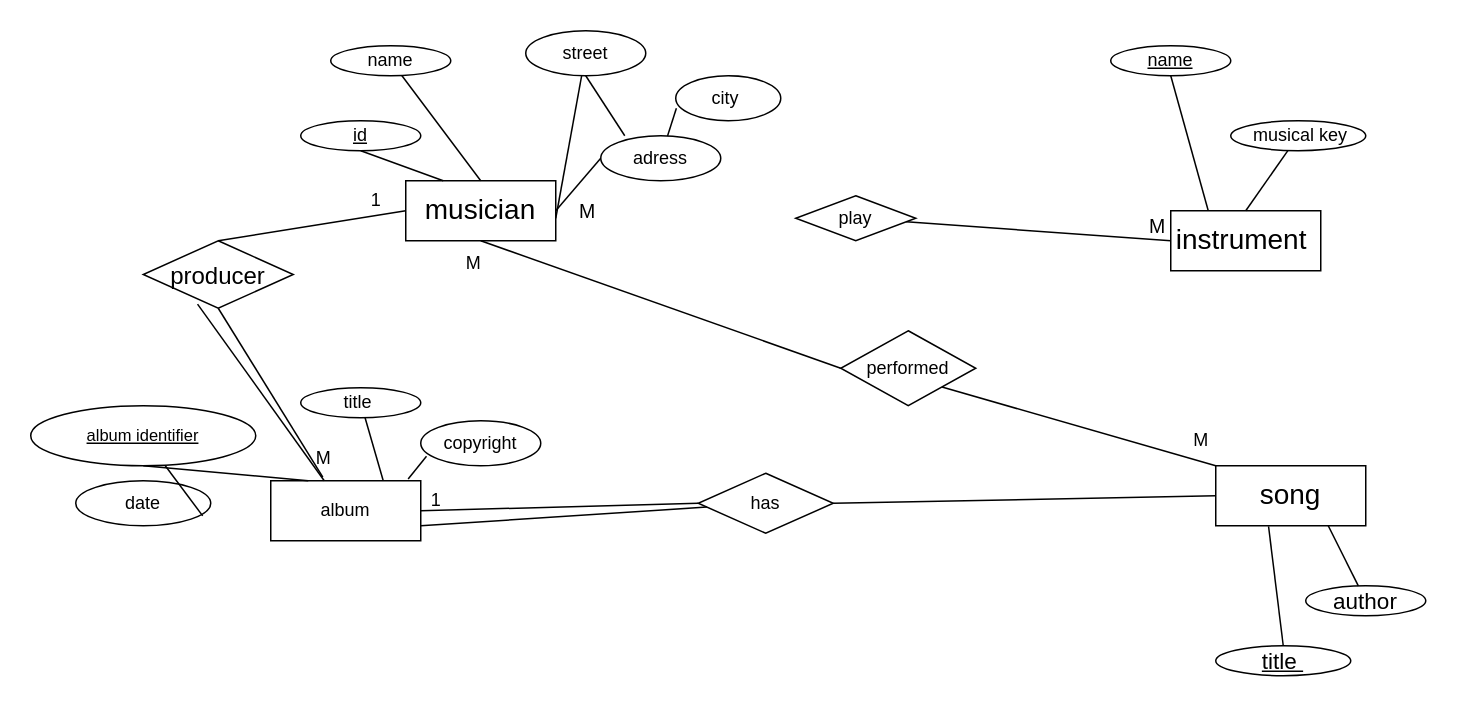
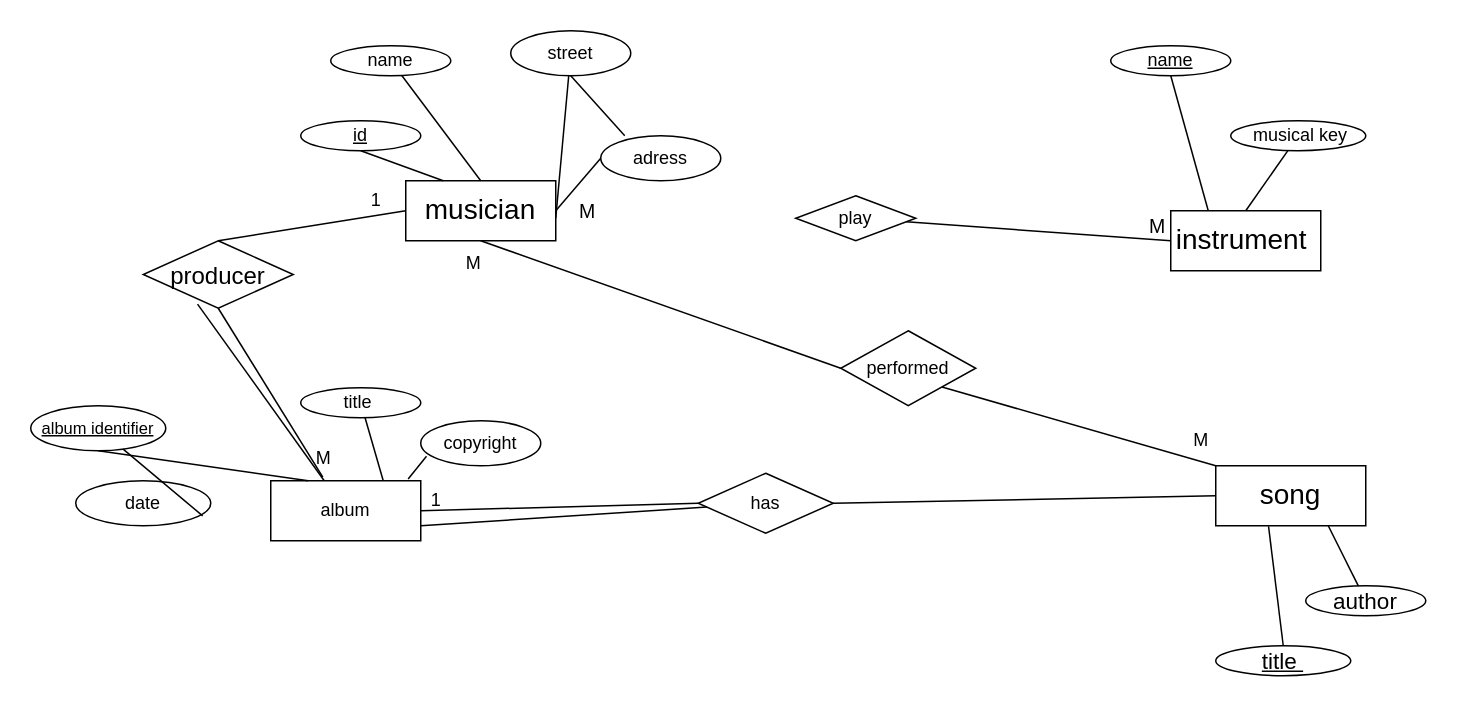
node "street": moved (586, 53) -> (571, 53)
node "city": removed
edge "city" -- "adress": removed
node "album identifier": size 225x60 -> 135x45
